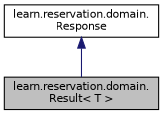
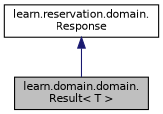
node "learn.reservation.domain. Result< T >": label "learn.reservation.domain. Result< T >" -> "learn.domain.domain. Result< T >"
